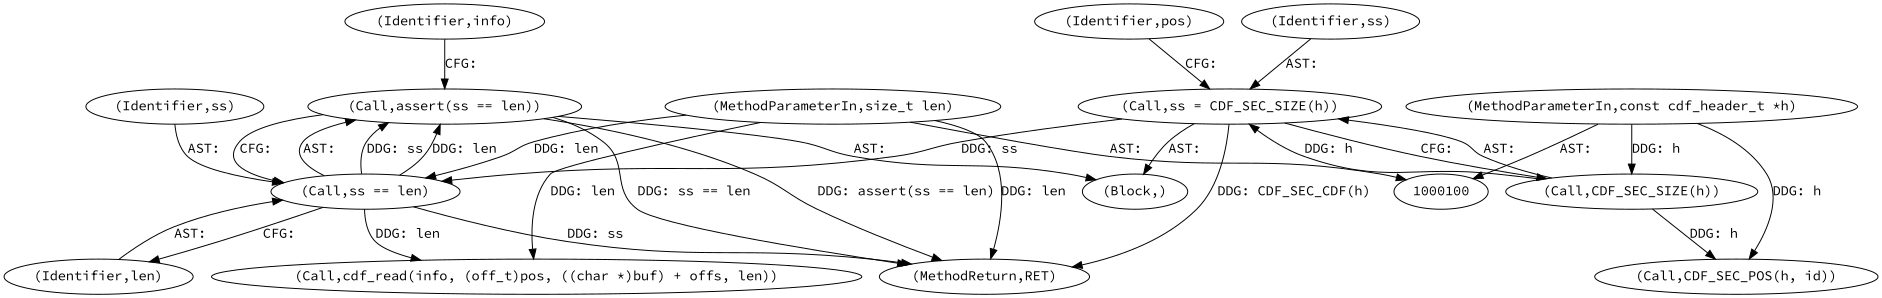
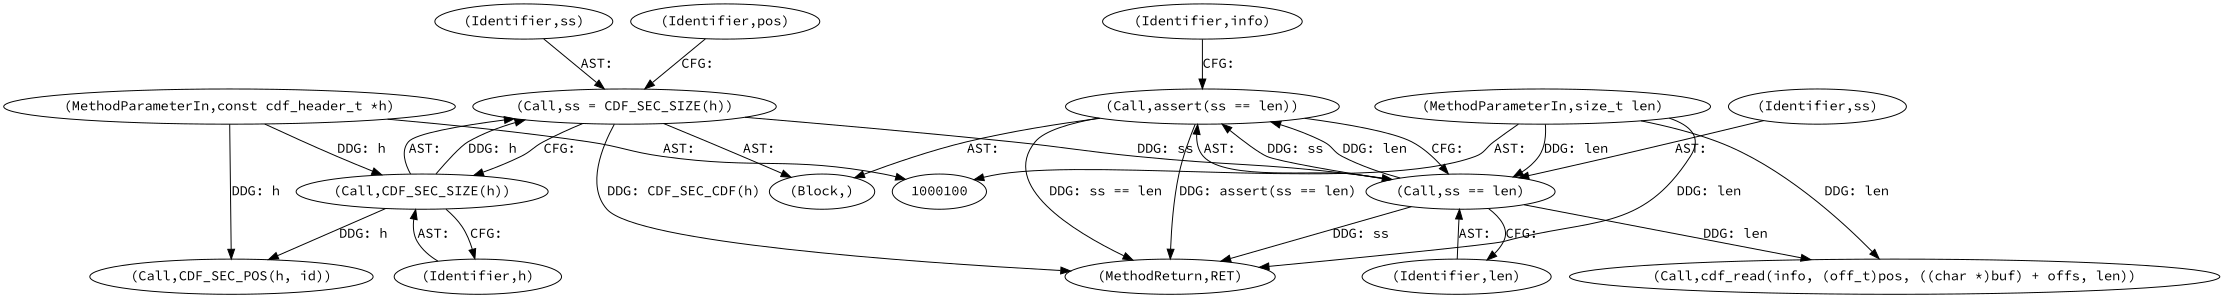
node "(Identifier,h)": added
